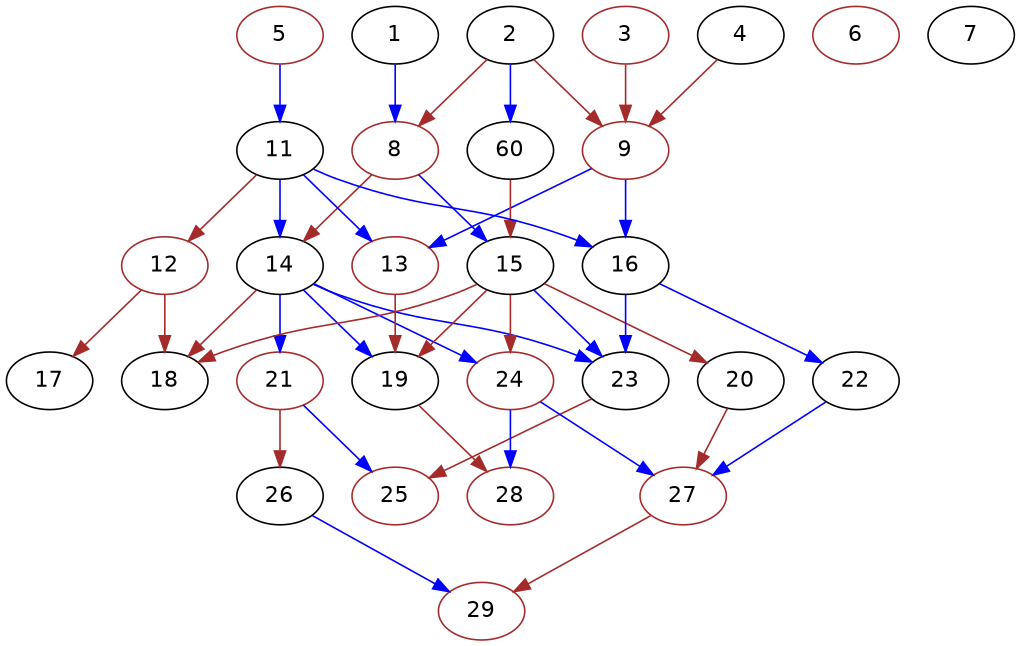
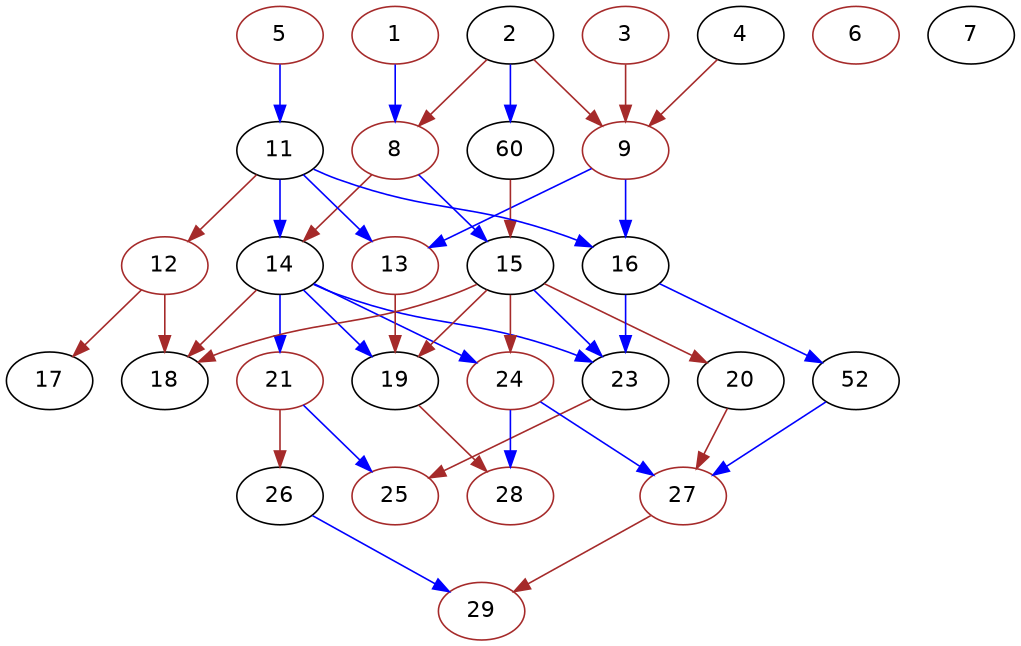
node "1": color black -> brown
node "22": label "22" -> "52"
